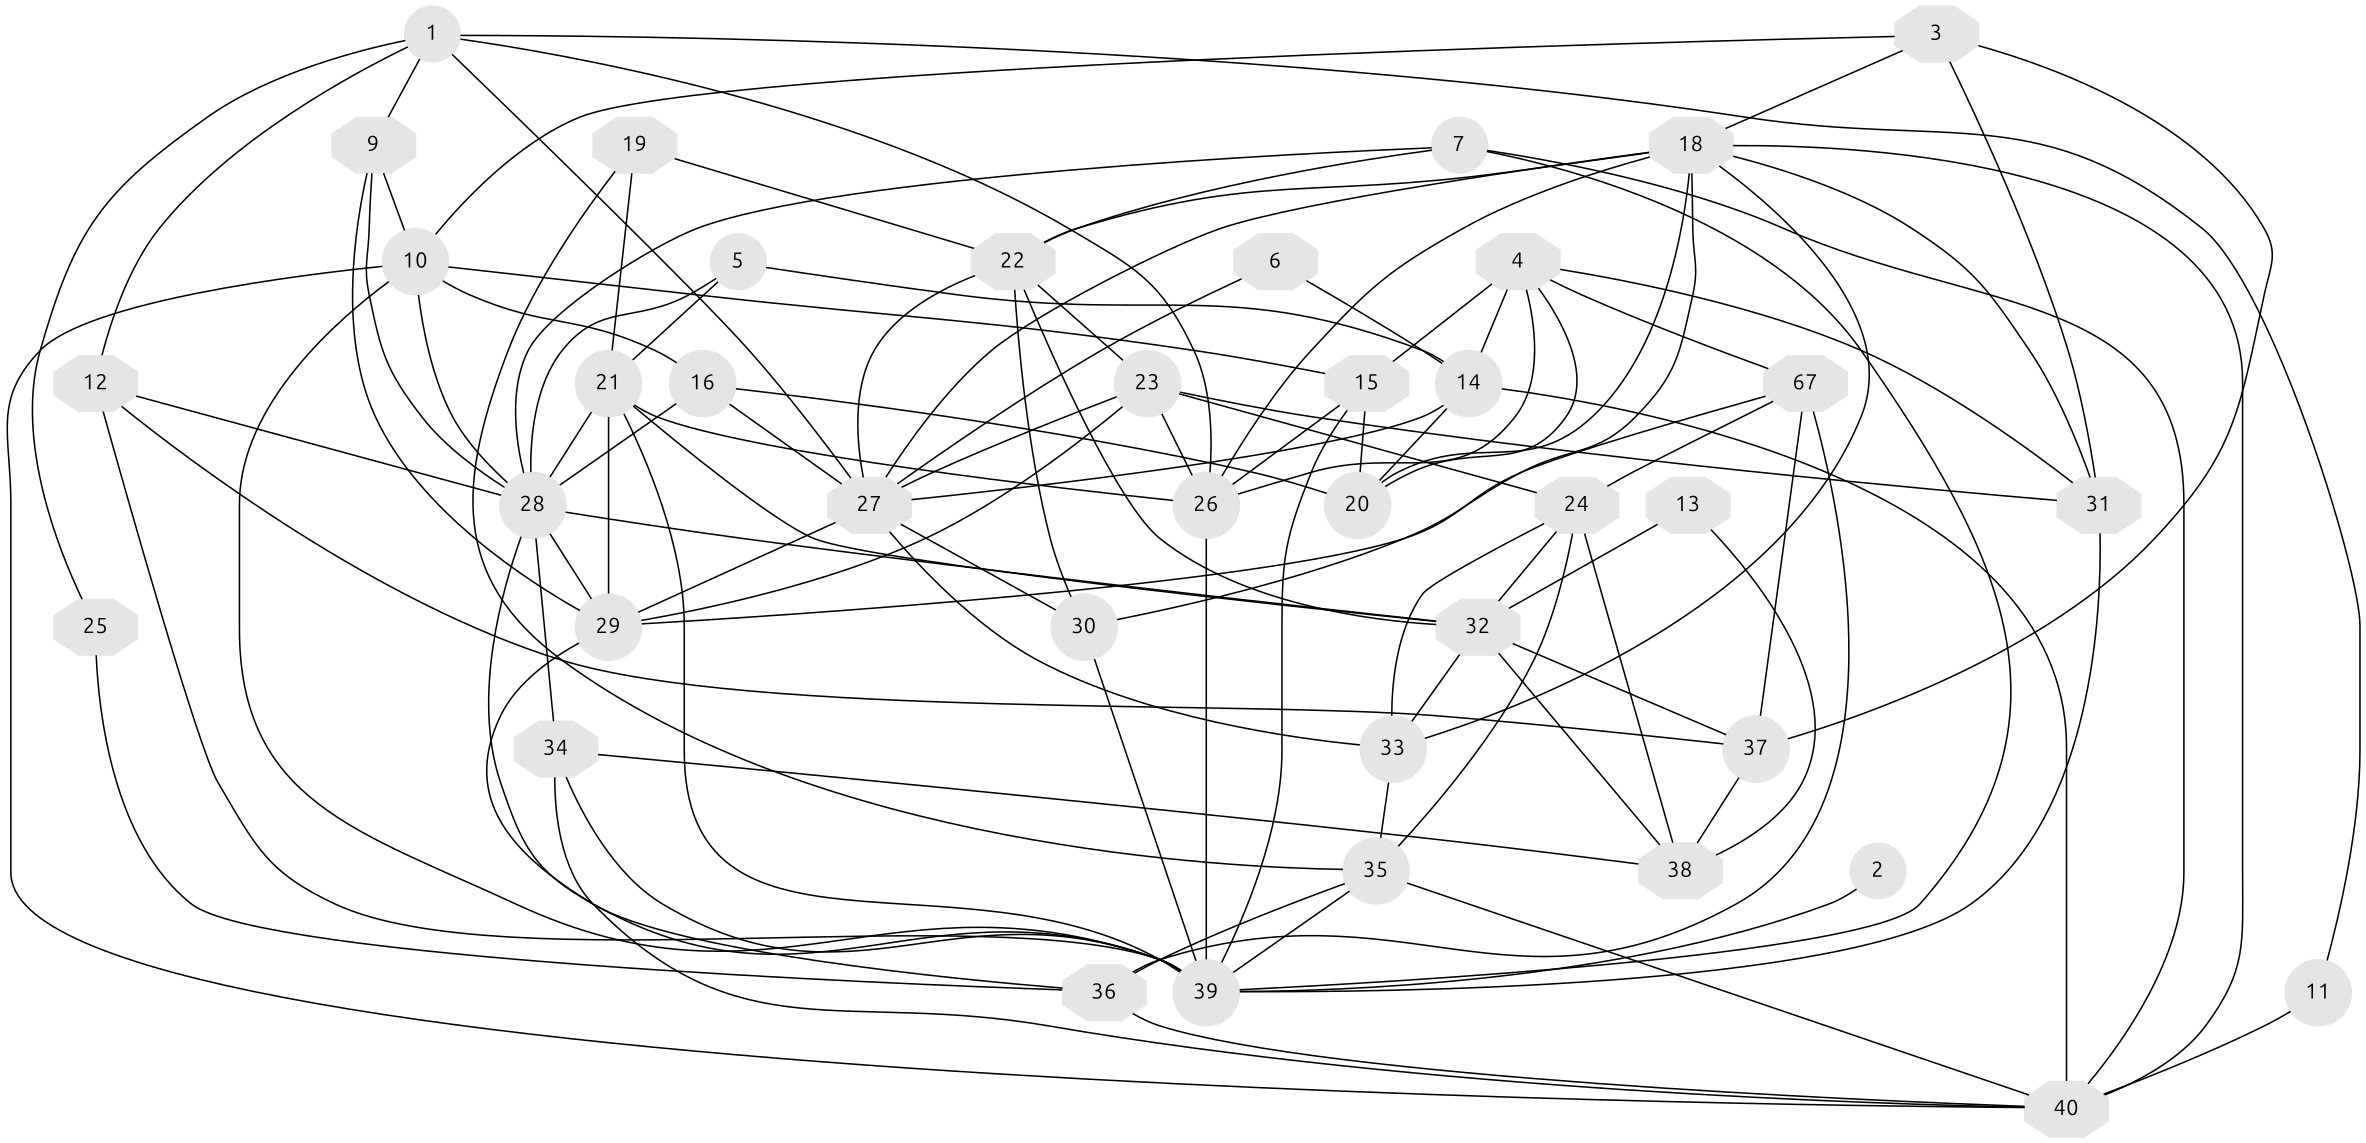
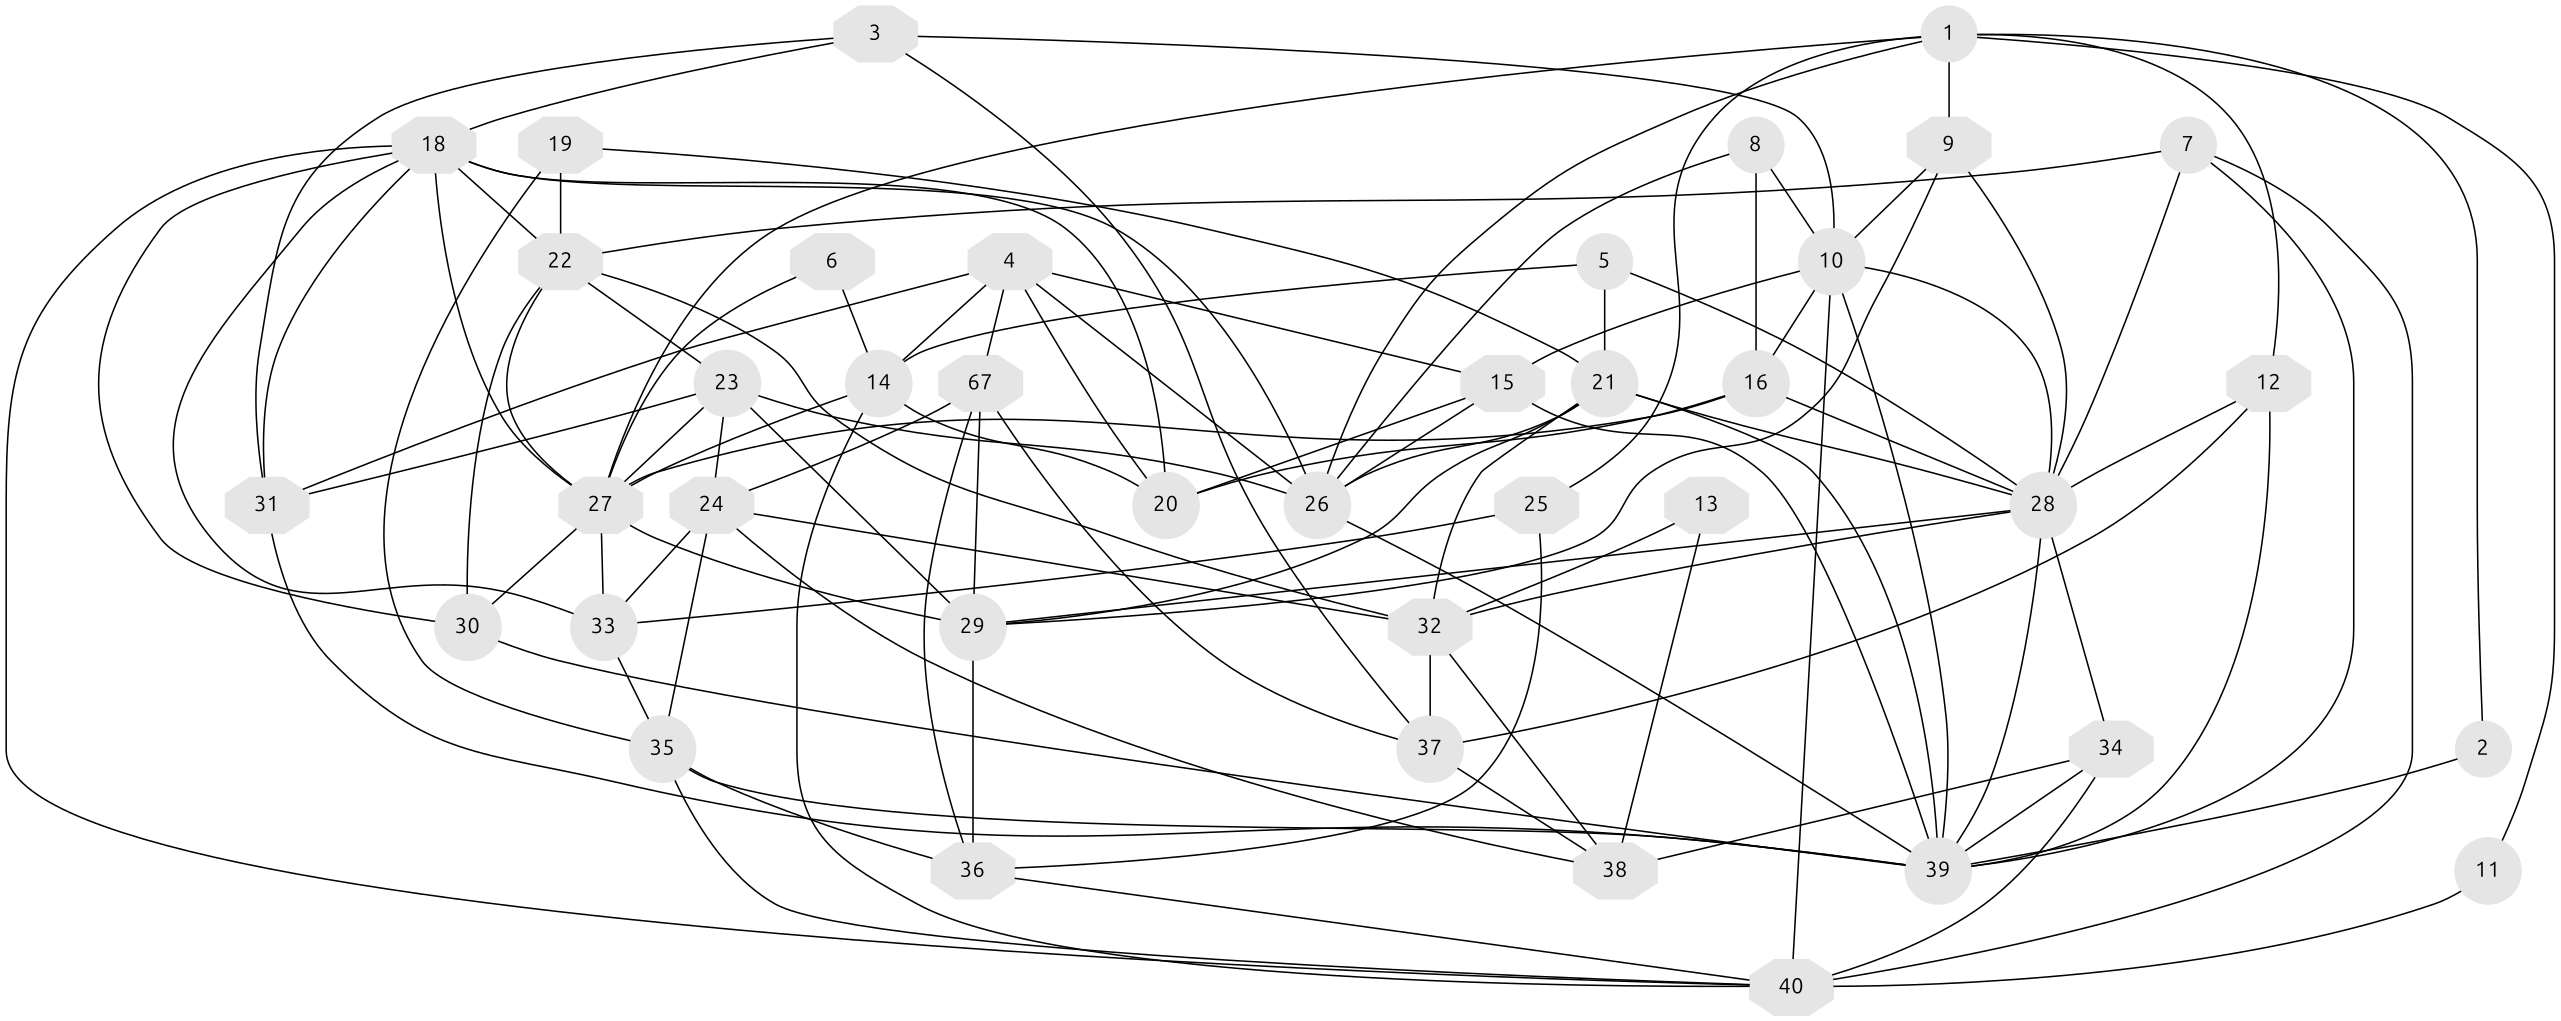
node "8": added
edge "1" -- "2": added
edge "32" -- "33": now "25" -- "33"
